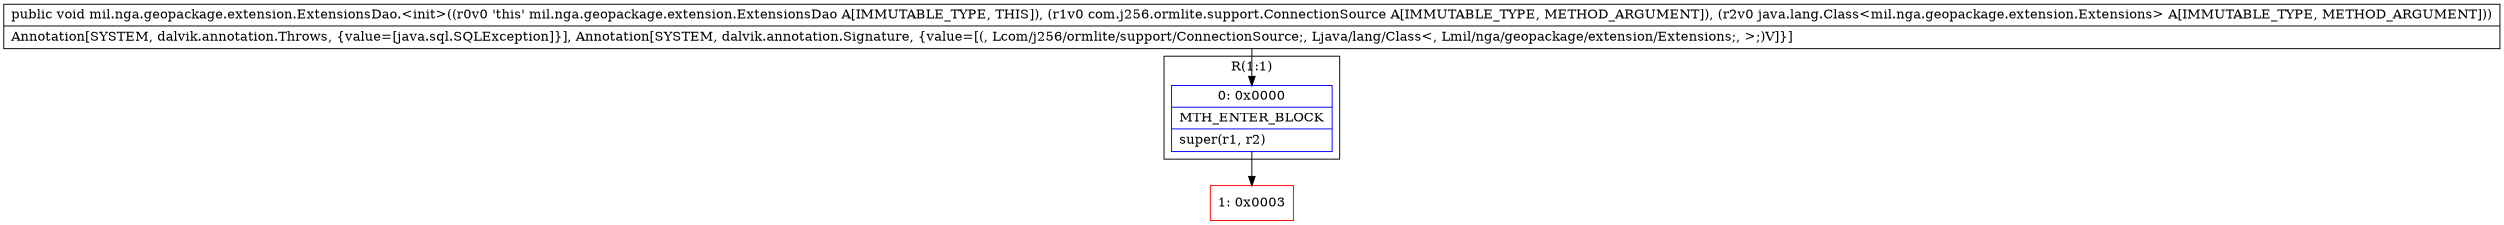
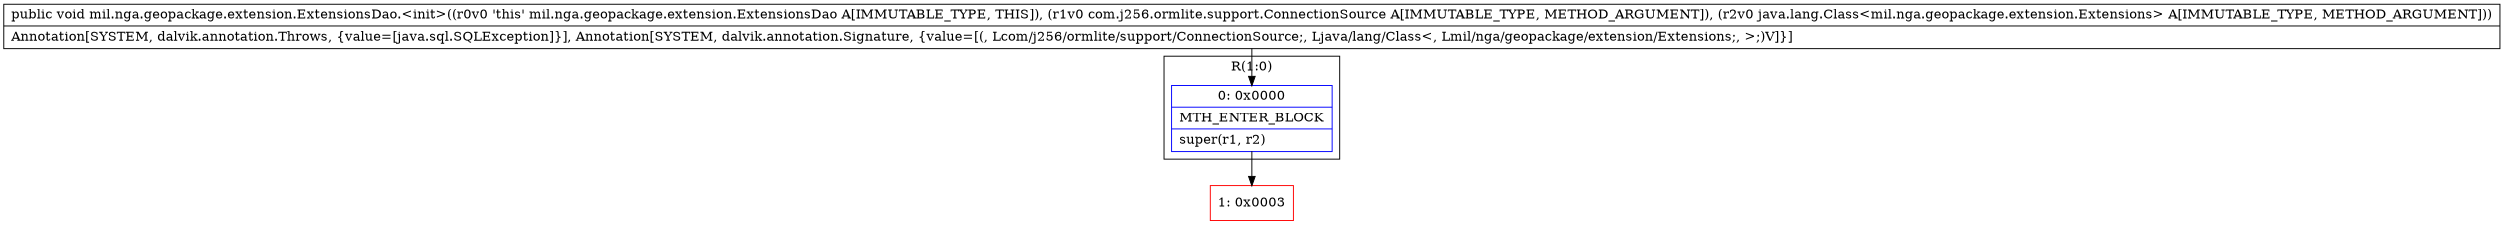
cluster "R(1:1)": label "R(1:1)" -> "R(1:0)"
